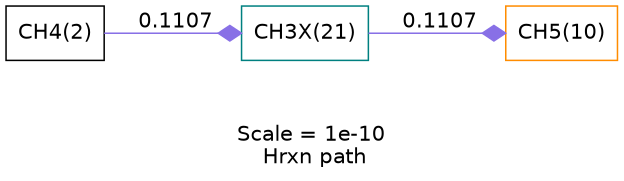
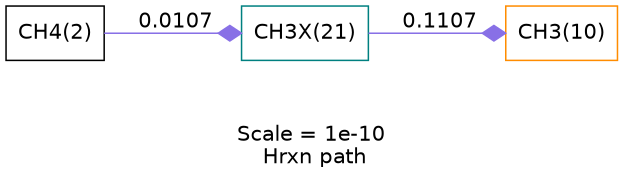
edge "CH4(2)" -> "CH3X(21)": label " 0.1107" -> " 0.0107"
node "CH5(10)": label "CH5(10)" -> "CH3(10)"
